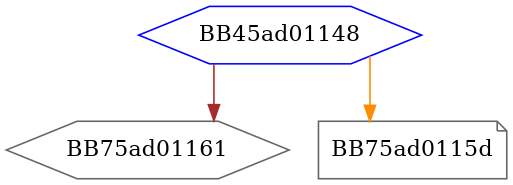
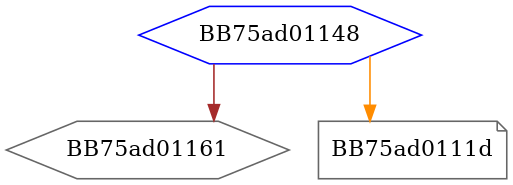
node "BB45ad01148": label "BB45ad01148" -> "BB75ad01148"
node "BB75ad0115d": label "BB75ad0115d" -> "BB75ad0111d"
